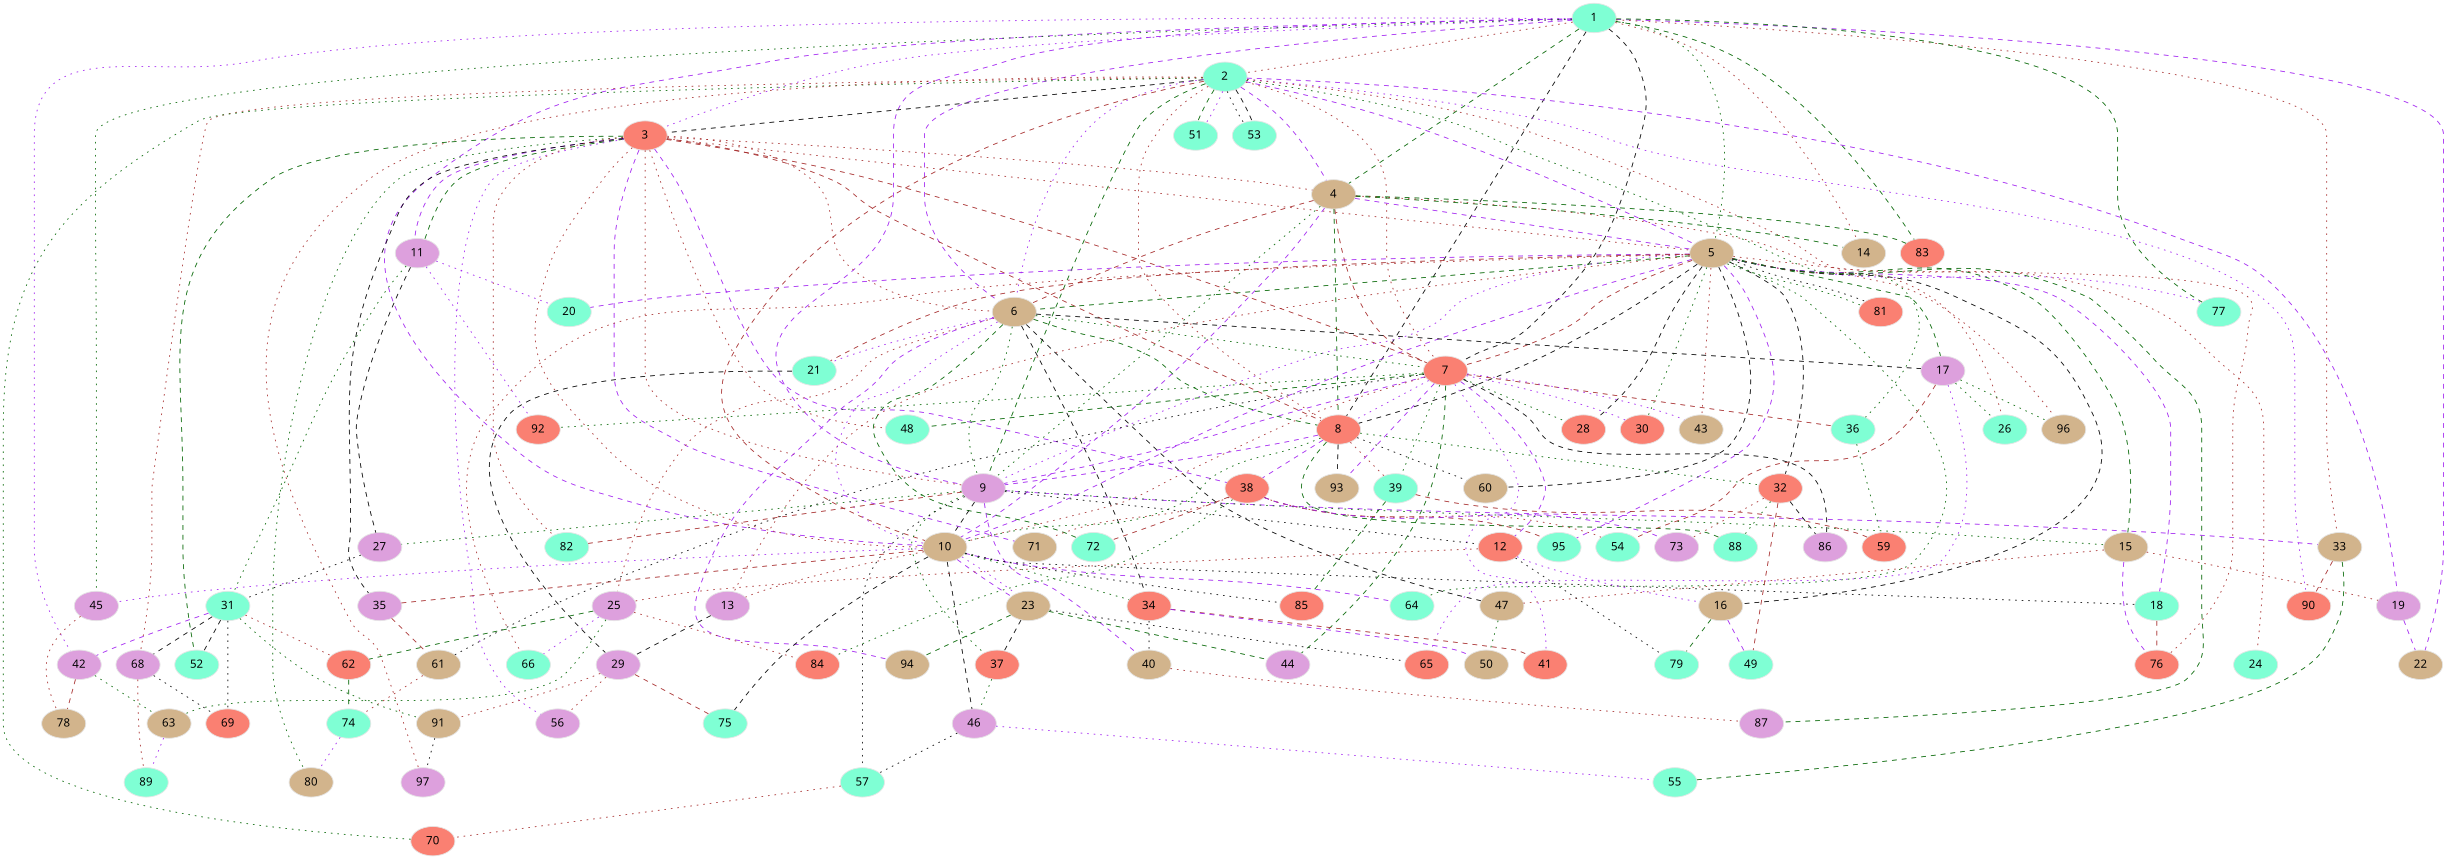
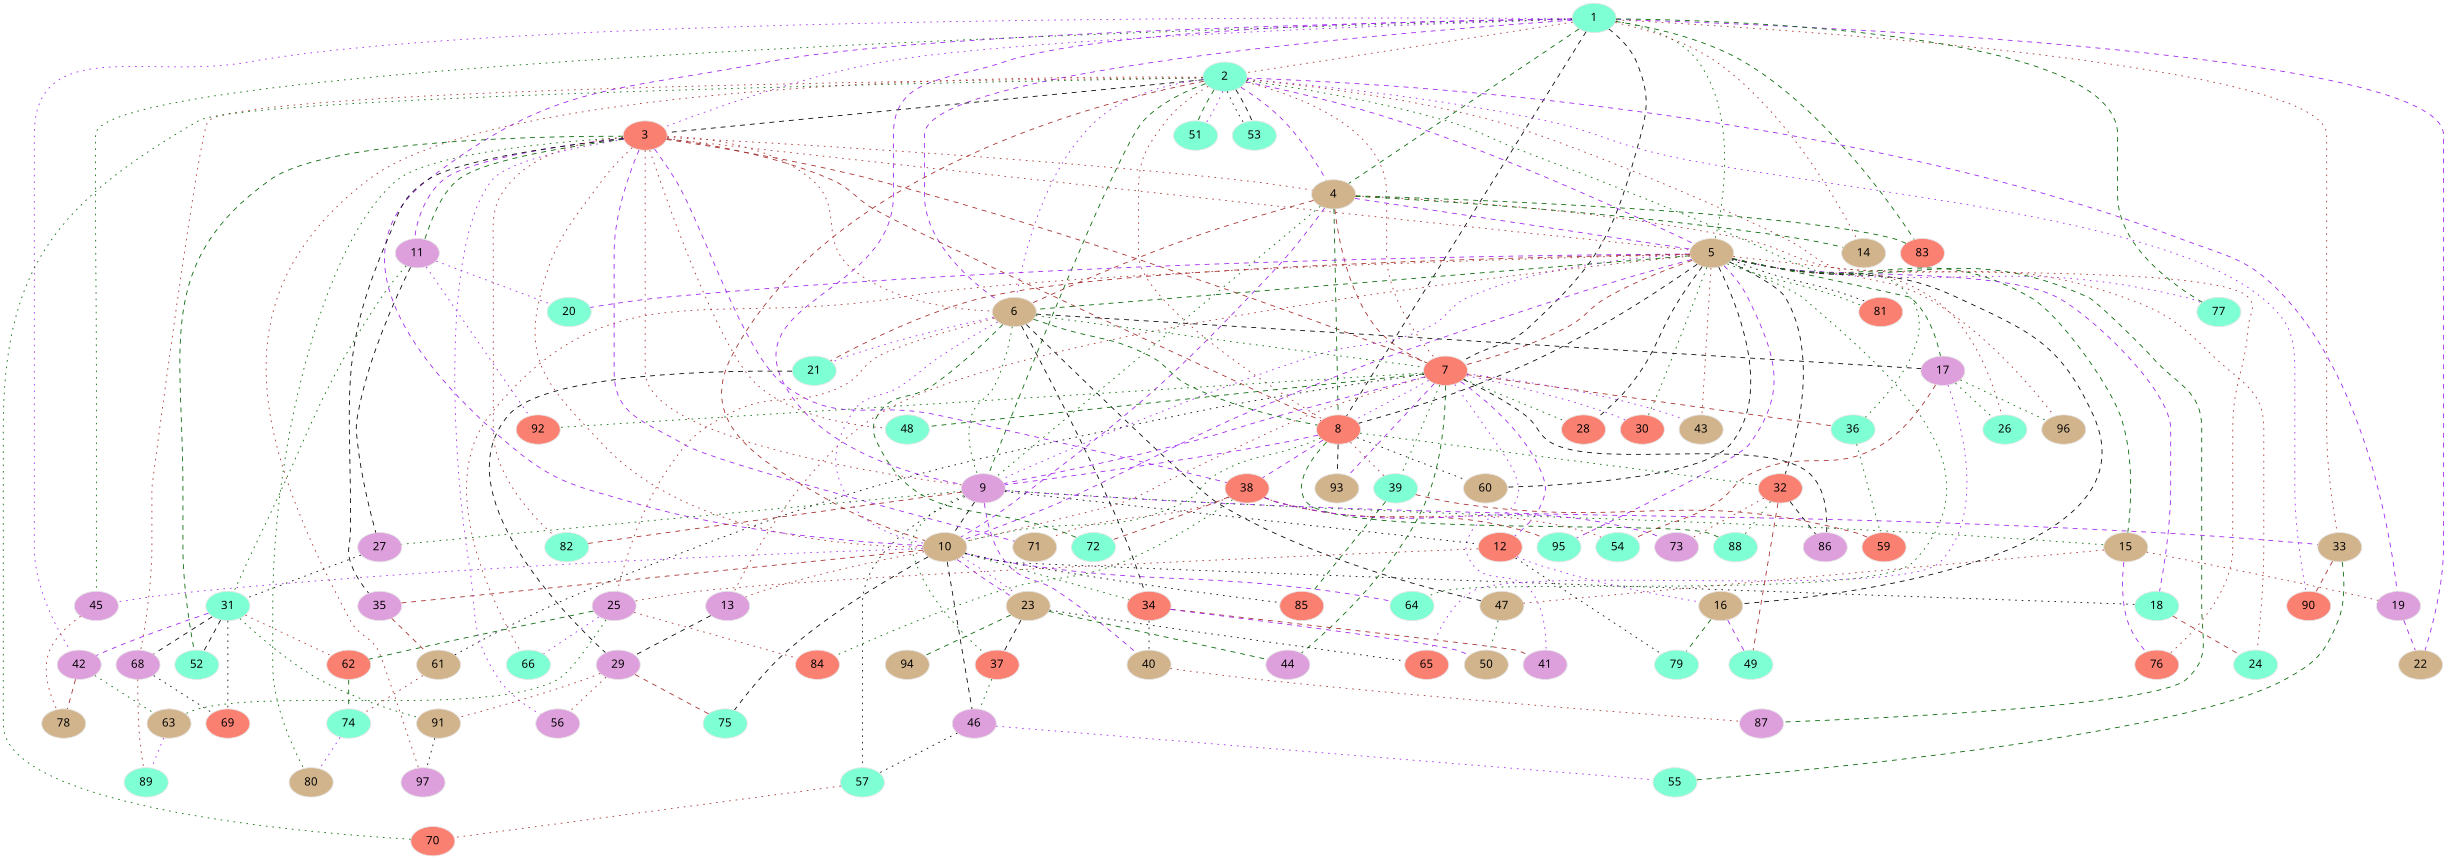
edge "6" -- "94": removed
edge "18" -- "76": now "18" -- "24"
node "41": fillcolor salmon -> plum
